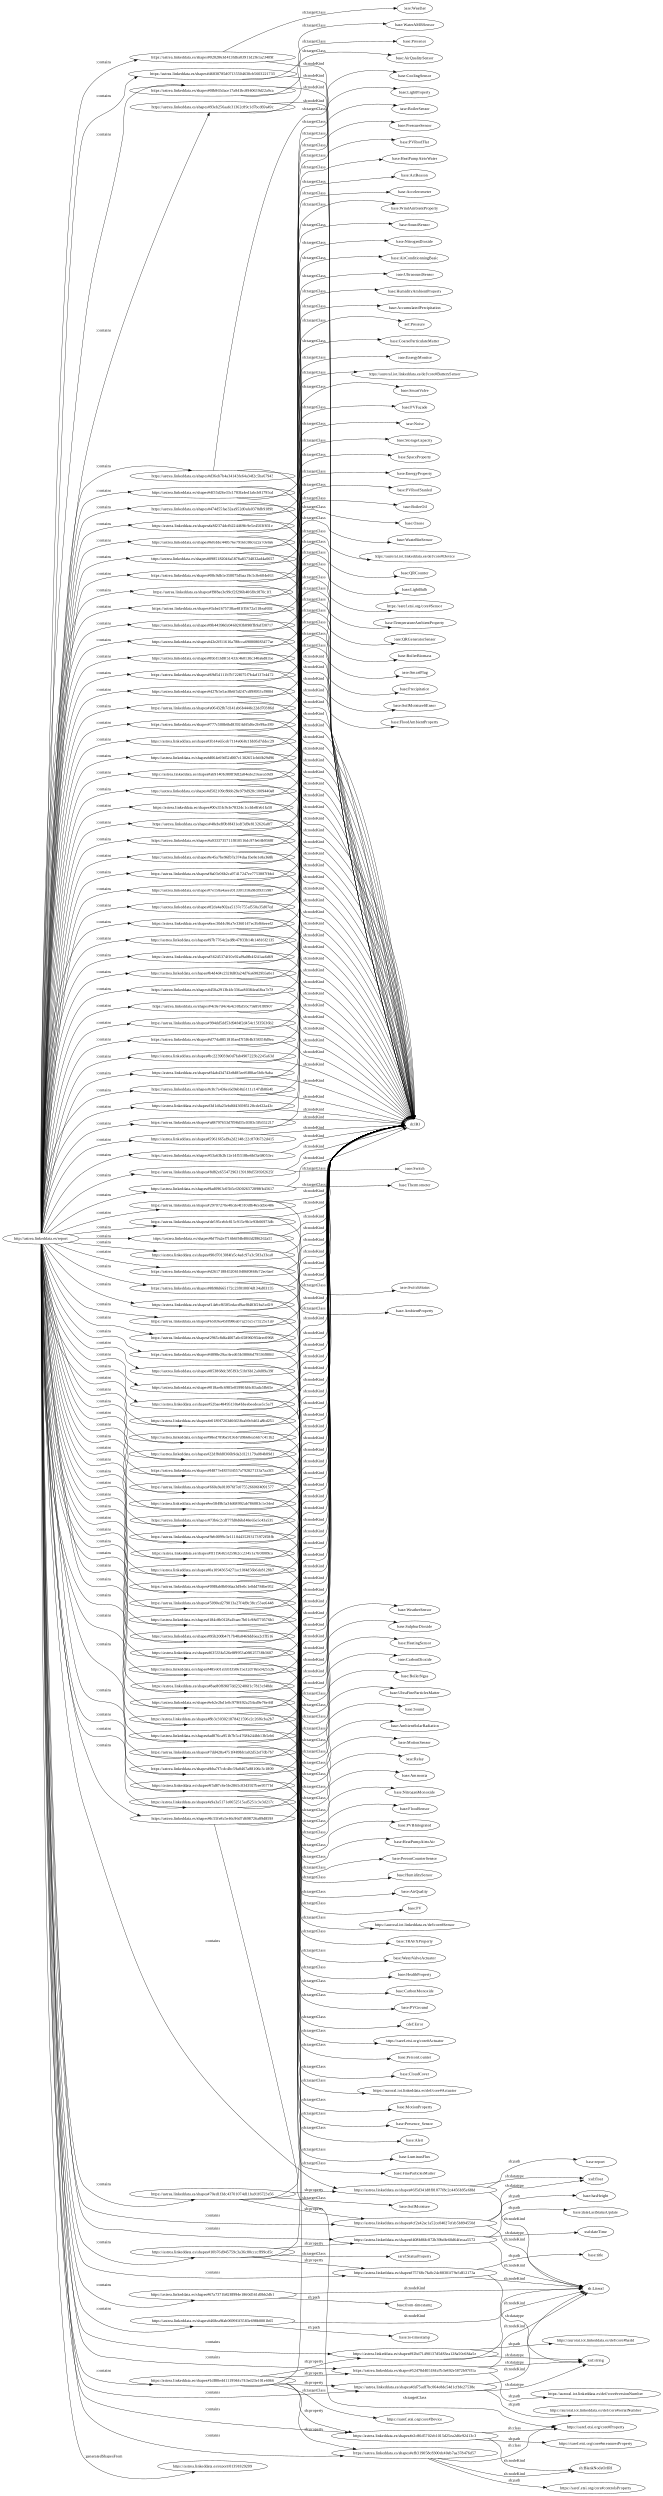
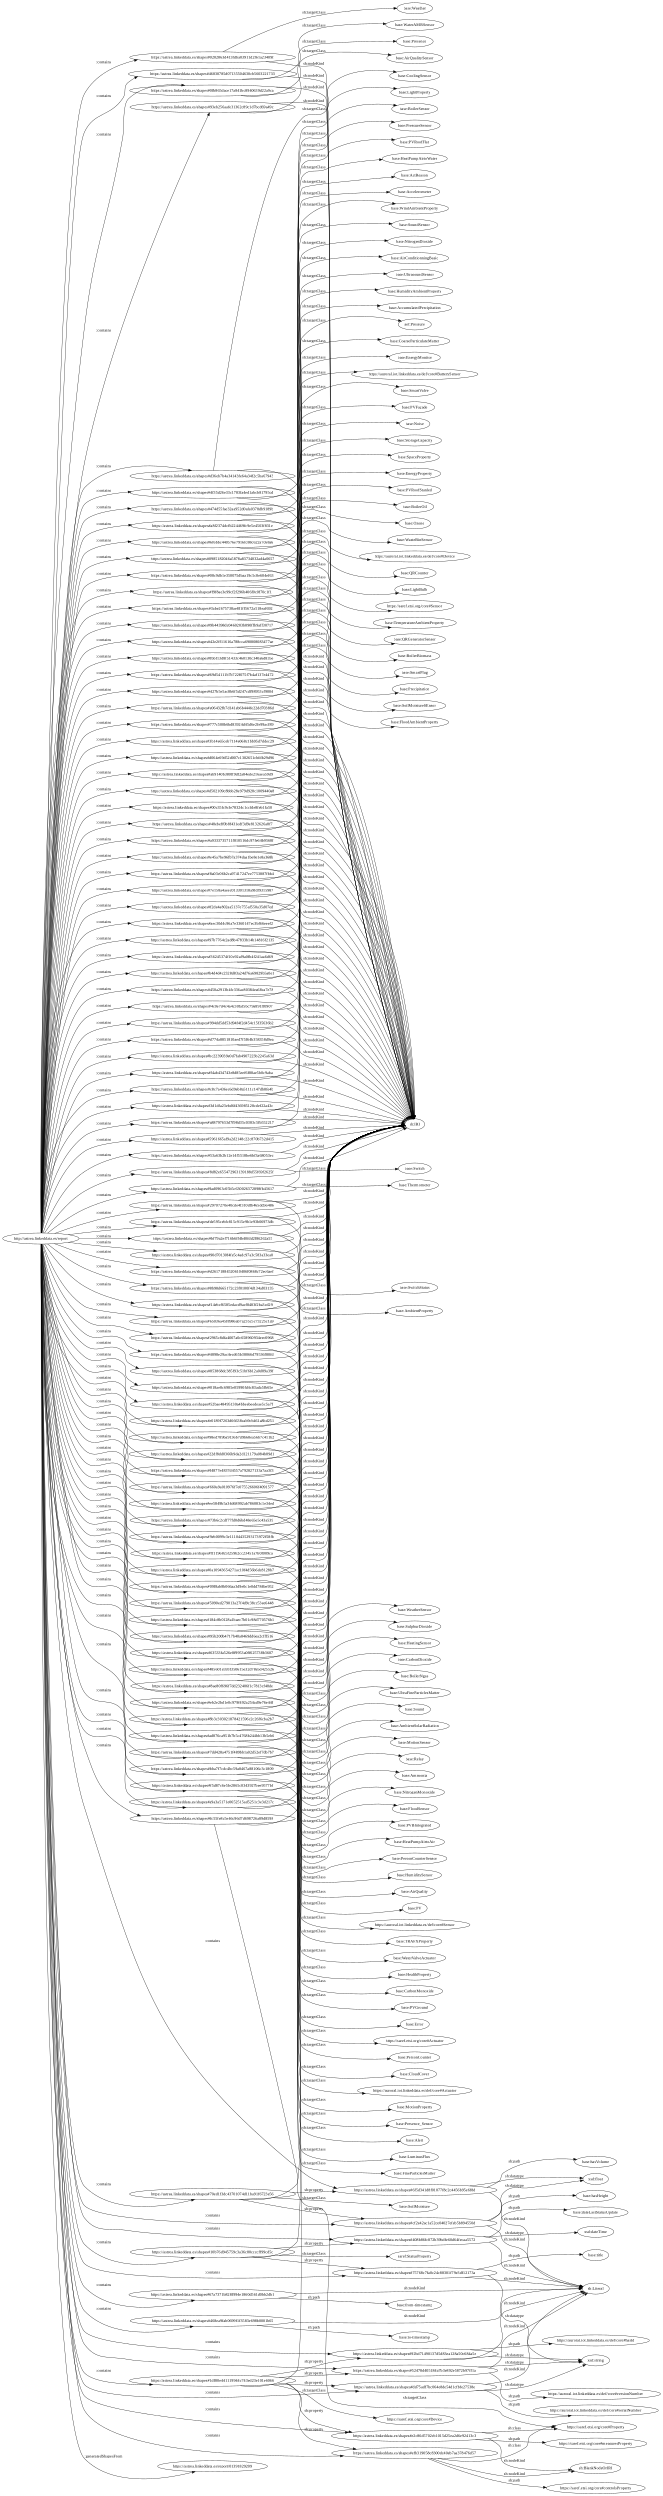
node "cdef:Error": label "cdef:Error" -> "base:Error"
node "base:report": label "base:report" -> "base:hasVolume"
